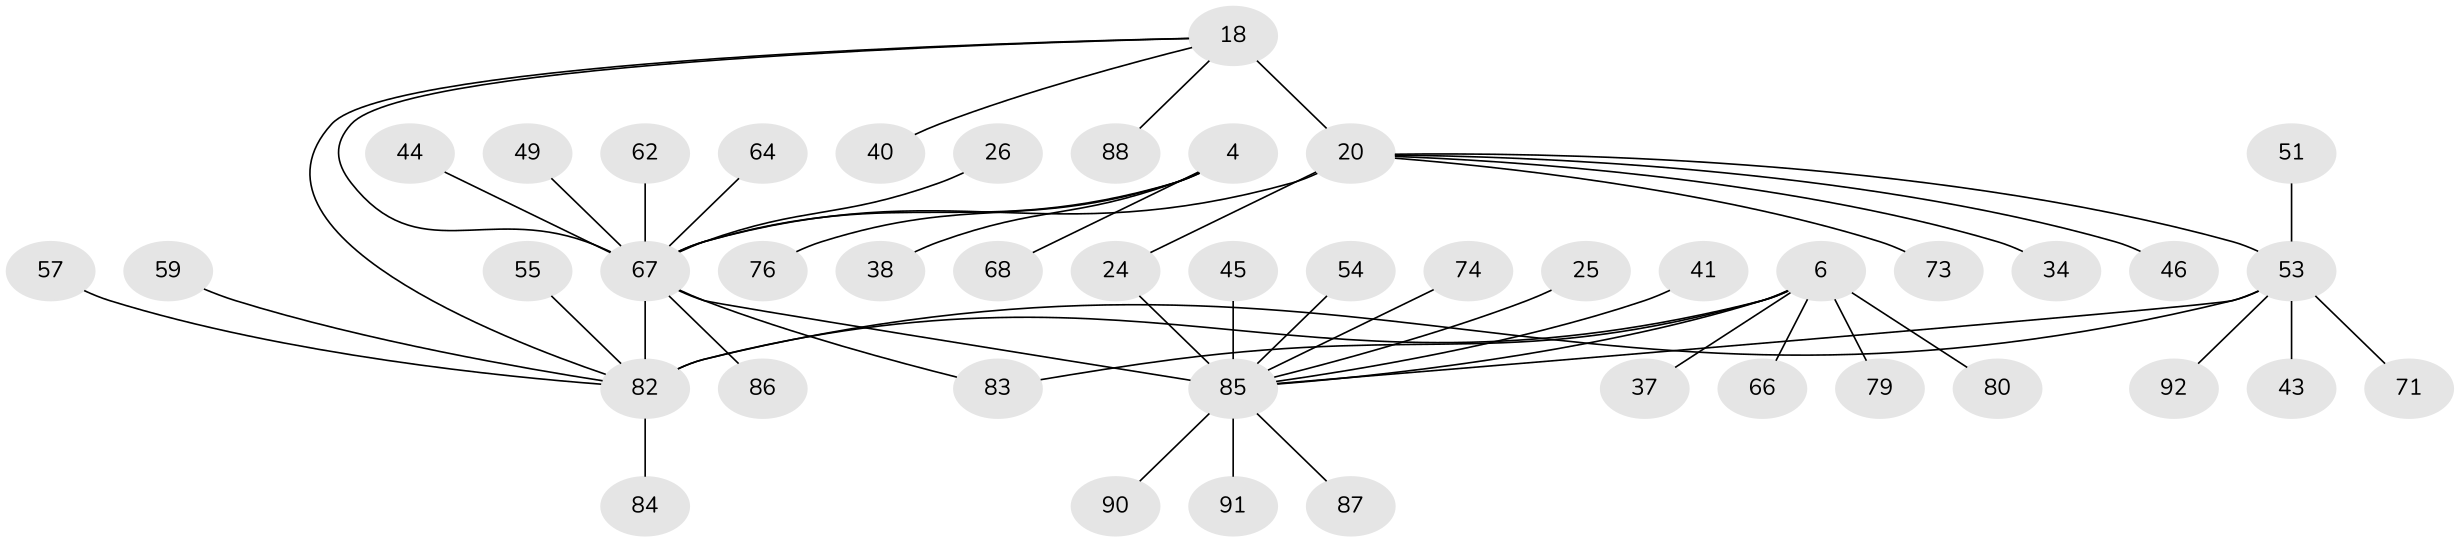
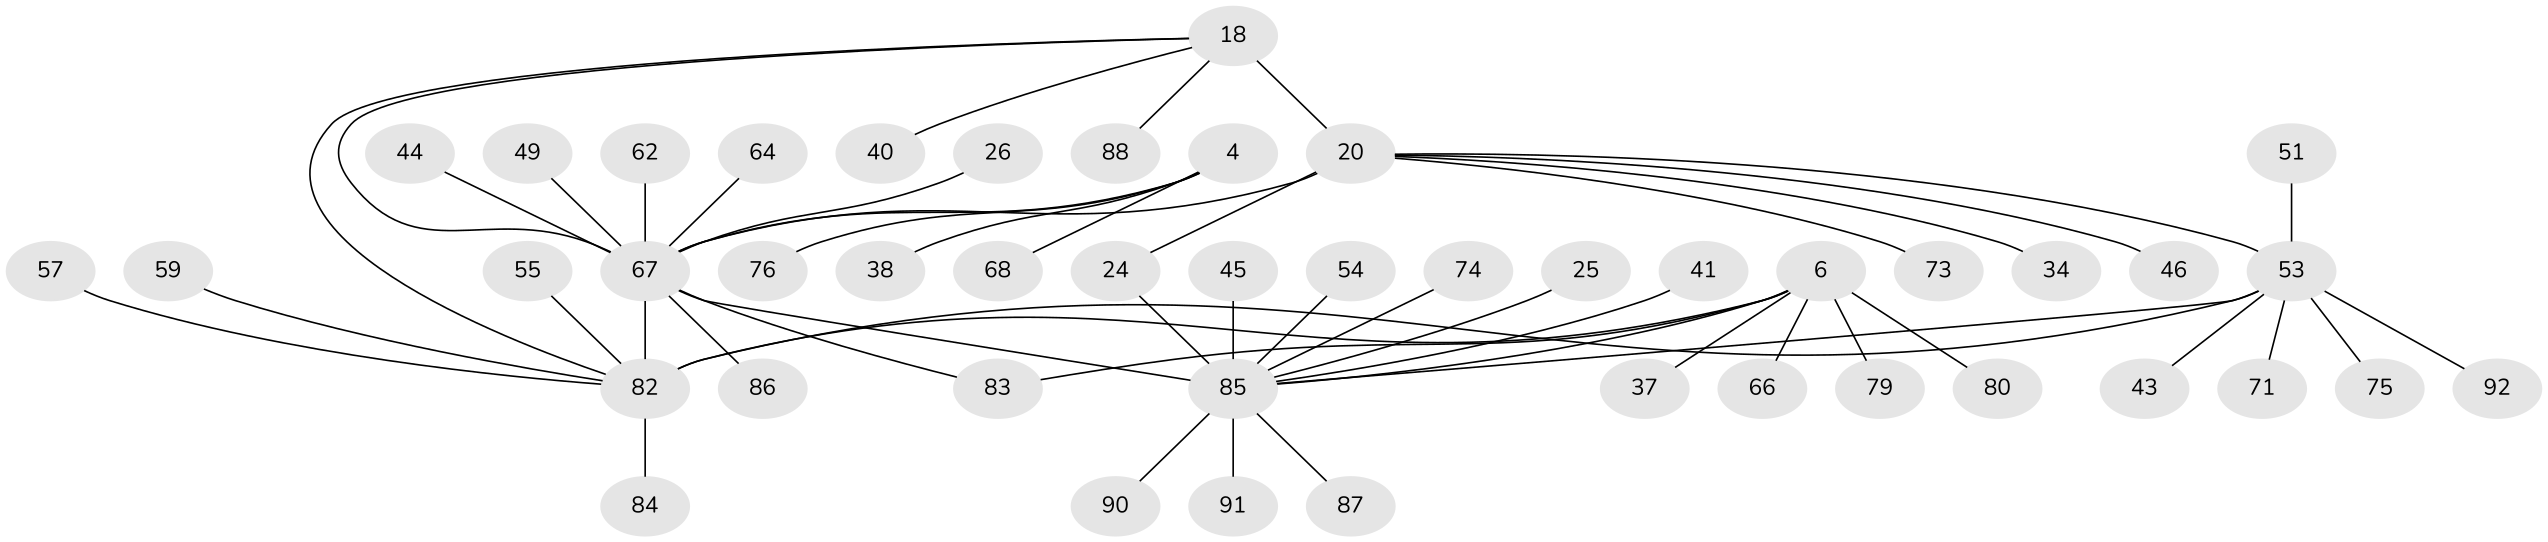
node "75": added
